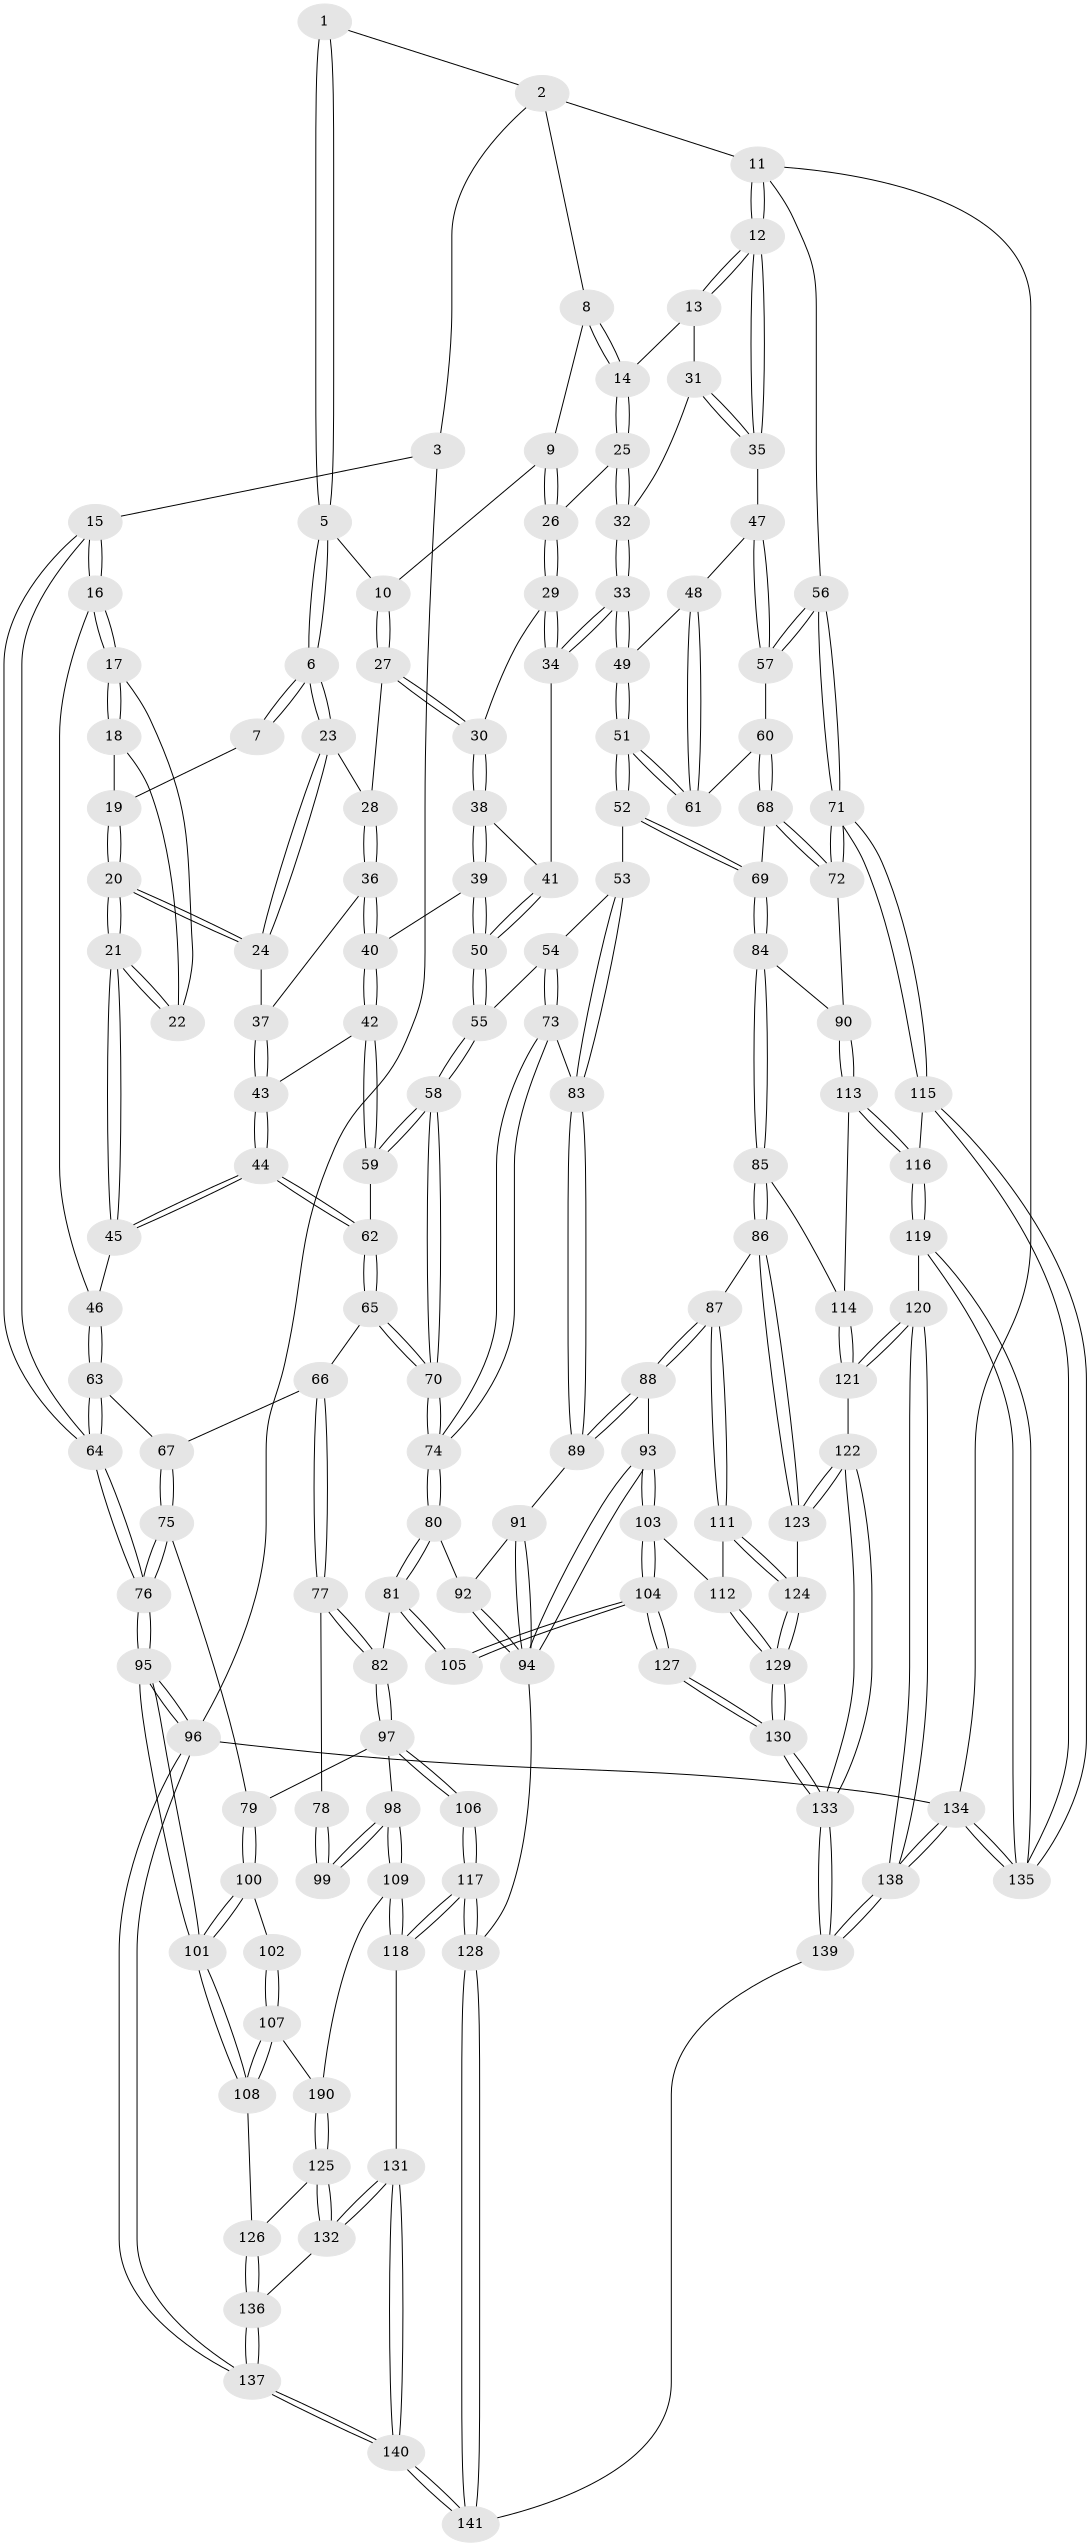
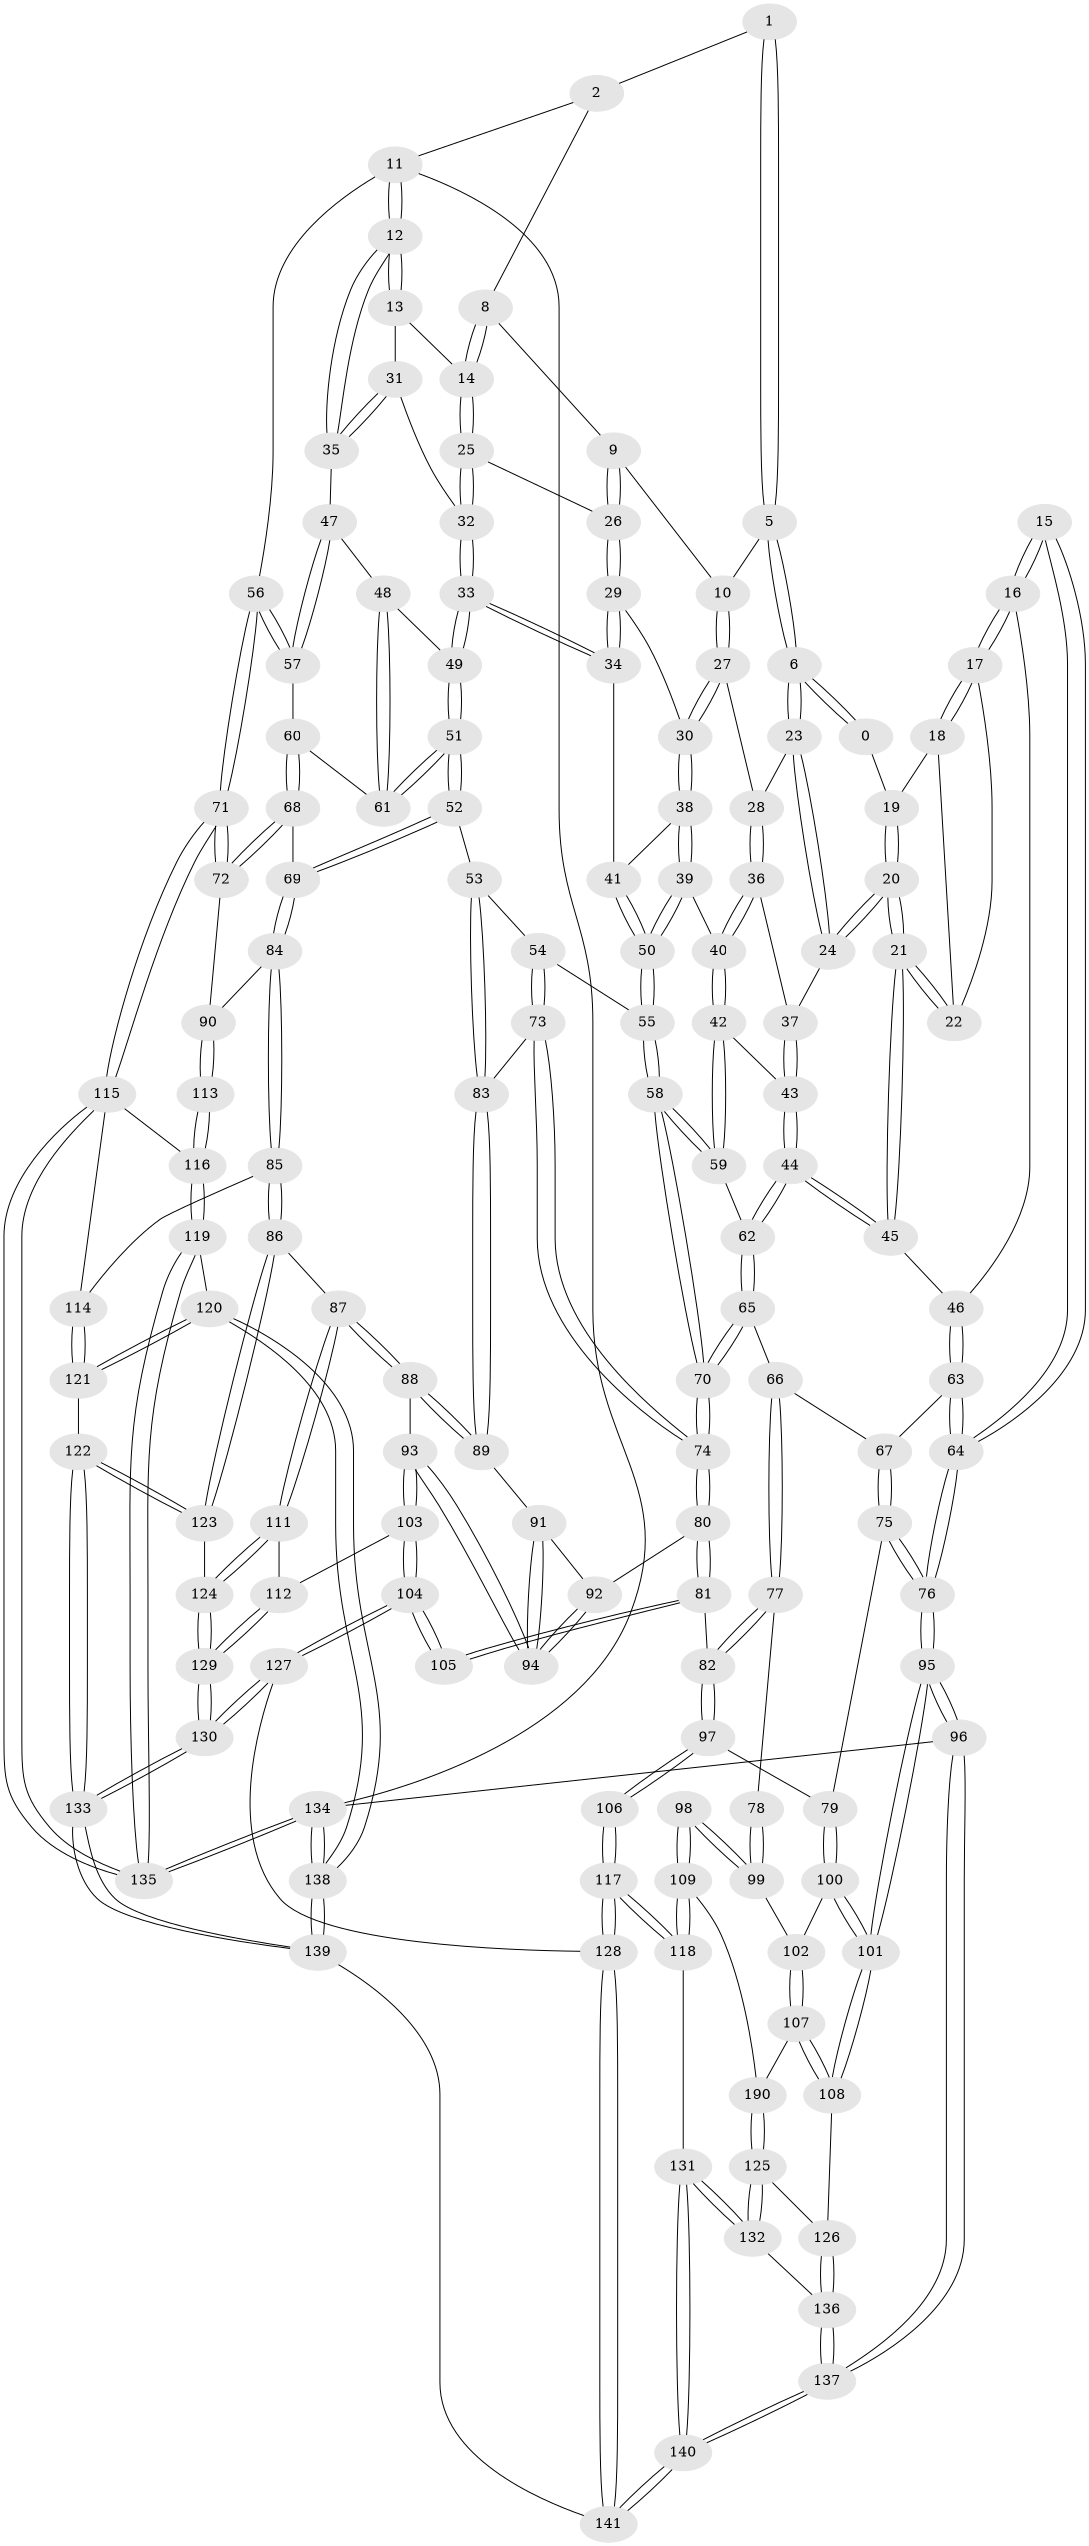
node "3": removed
node "7": label "7" -> "0"
edge "113" -- "114": now "115" -- "114"
edge "97" -- "98": removed
edge "94" -- "128": now "127" -- "128"
edge "99" -- "102": added
